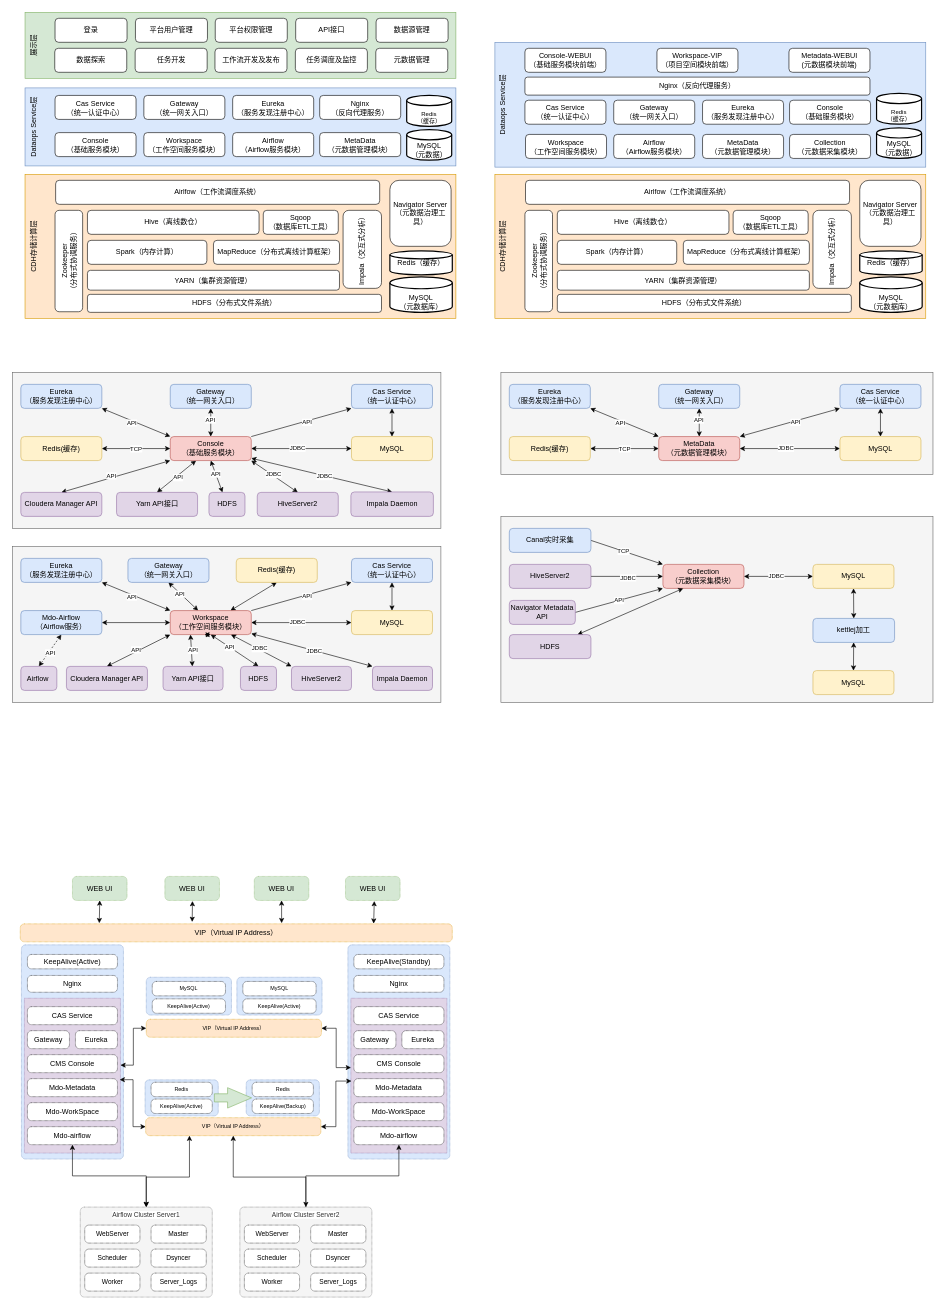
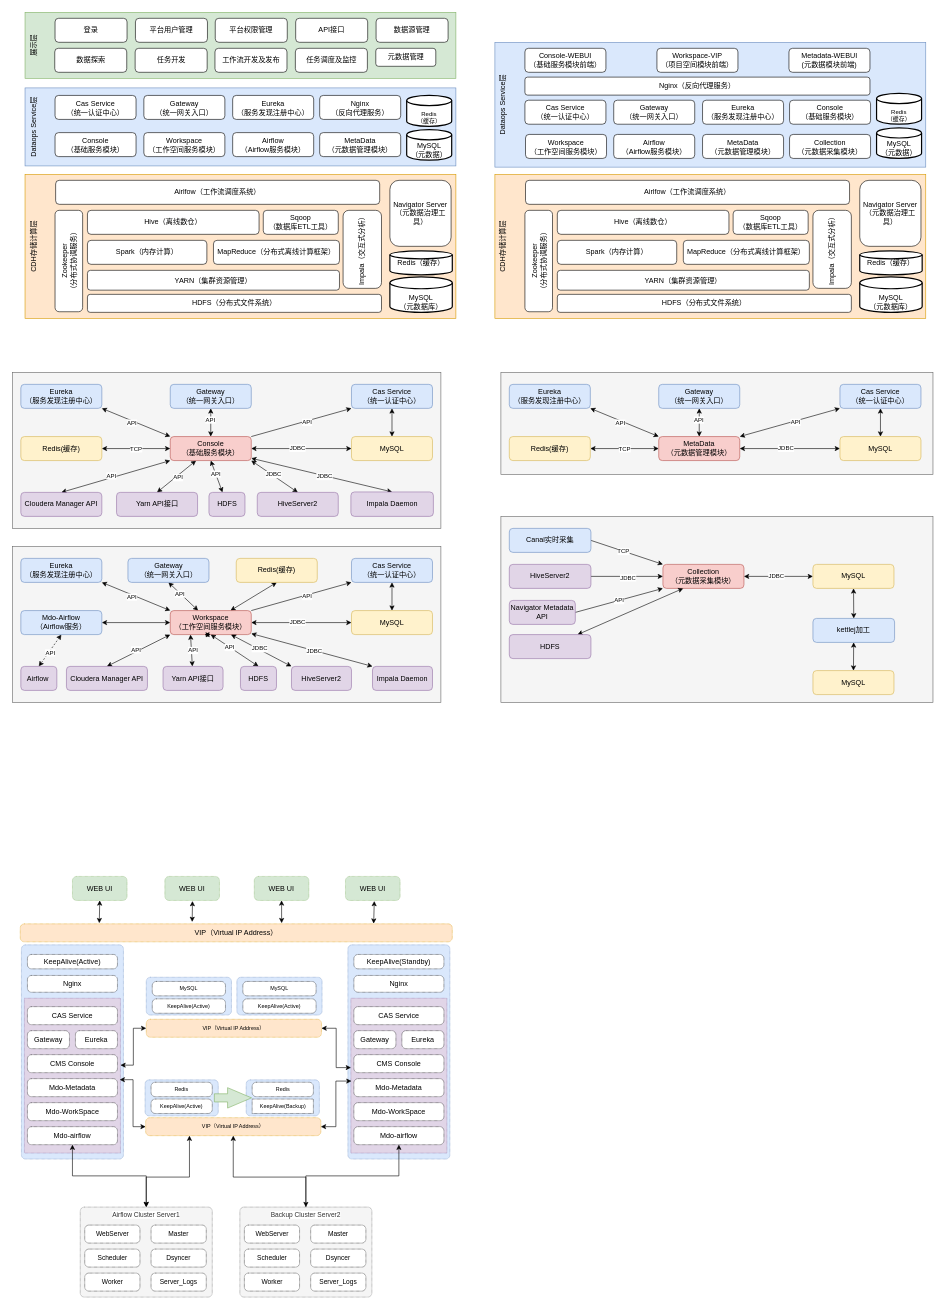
node "元数据管理": size 72x24 -> 60x18
node "KeepAlive(Backup)": shape rounded rectangle -> rectangle
node "Airflow Cluster Server2": label "Airflow Cluster Server2" -> "Backup Cluster Server2"
